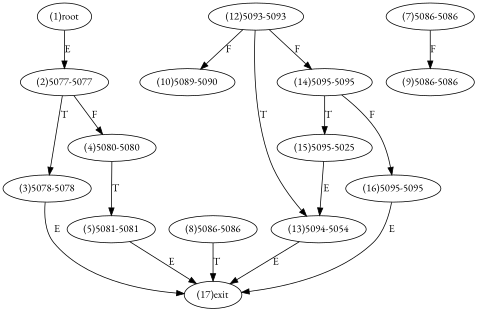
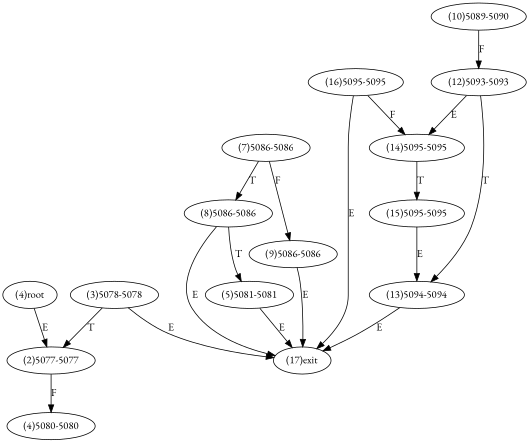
node "(1)root": label "(1)root" -> "(4)root"
edge "(12)5093-5093" -> "(10)5089-5090": reversed
edge "(12)5093-5093" -> "(14)5095-5095": label "F" -> "E"
edge "(14)5095-5095" -> "(16)5095-5095": reversed
edge "(2)5077-5077" -> "(3)5078-5078": reversed
node "(15)5095-5025": label "(15)5095-5025" -> "(15)5095-5095"
edge "(7)5086-5086" -> "(8)5086-5086": added, label "T"
edge "(4)5080-5080" -> "(5)5081-5081": now "(8)5086-5086" -> "(5)5081-5081"
node "(13)5094-5054": label "(13)5094-5054" -> "(13)5094-5094"
edge "(8)5086-5086" -> "(17)exit": label "T" -> "E"
edge "(9)5086-5086" -> "(17)exit": added, label "E"
